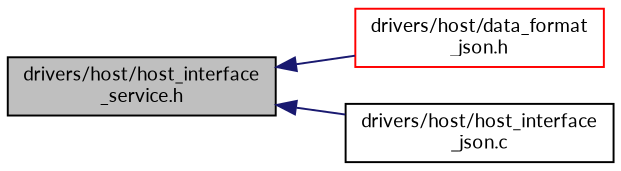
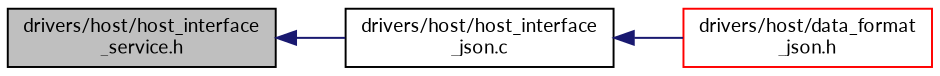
edge "drivers/host/data_format _json.h" -> "drivers/host/host_interface _service.h": now "drivers/host/data_format _json.h" -> "drivers/host/host_interface _json.c"
